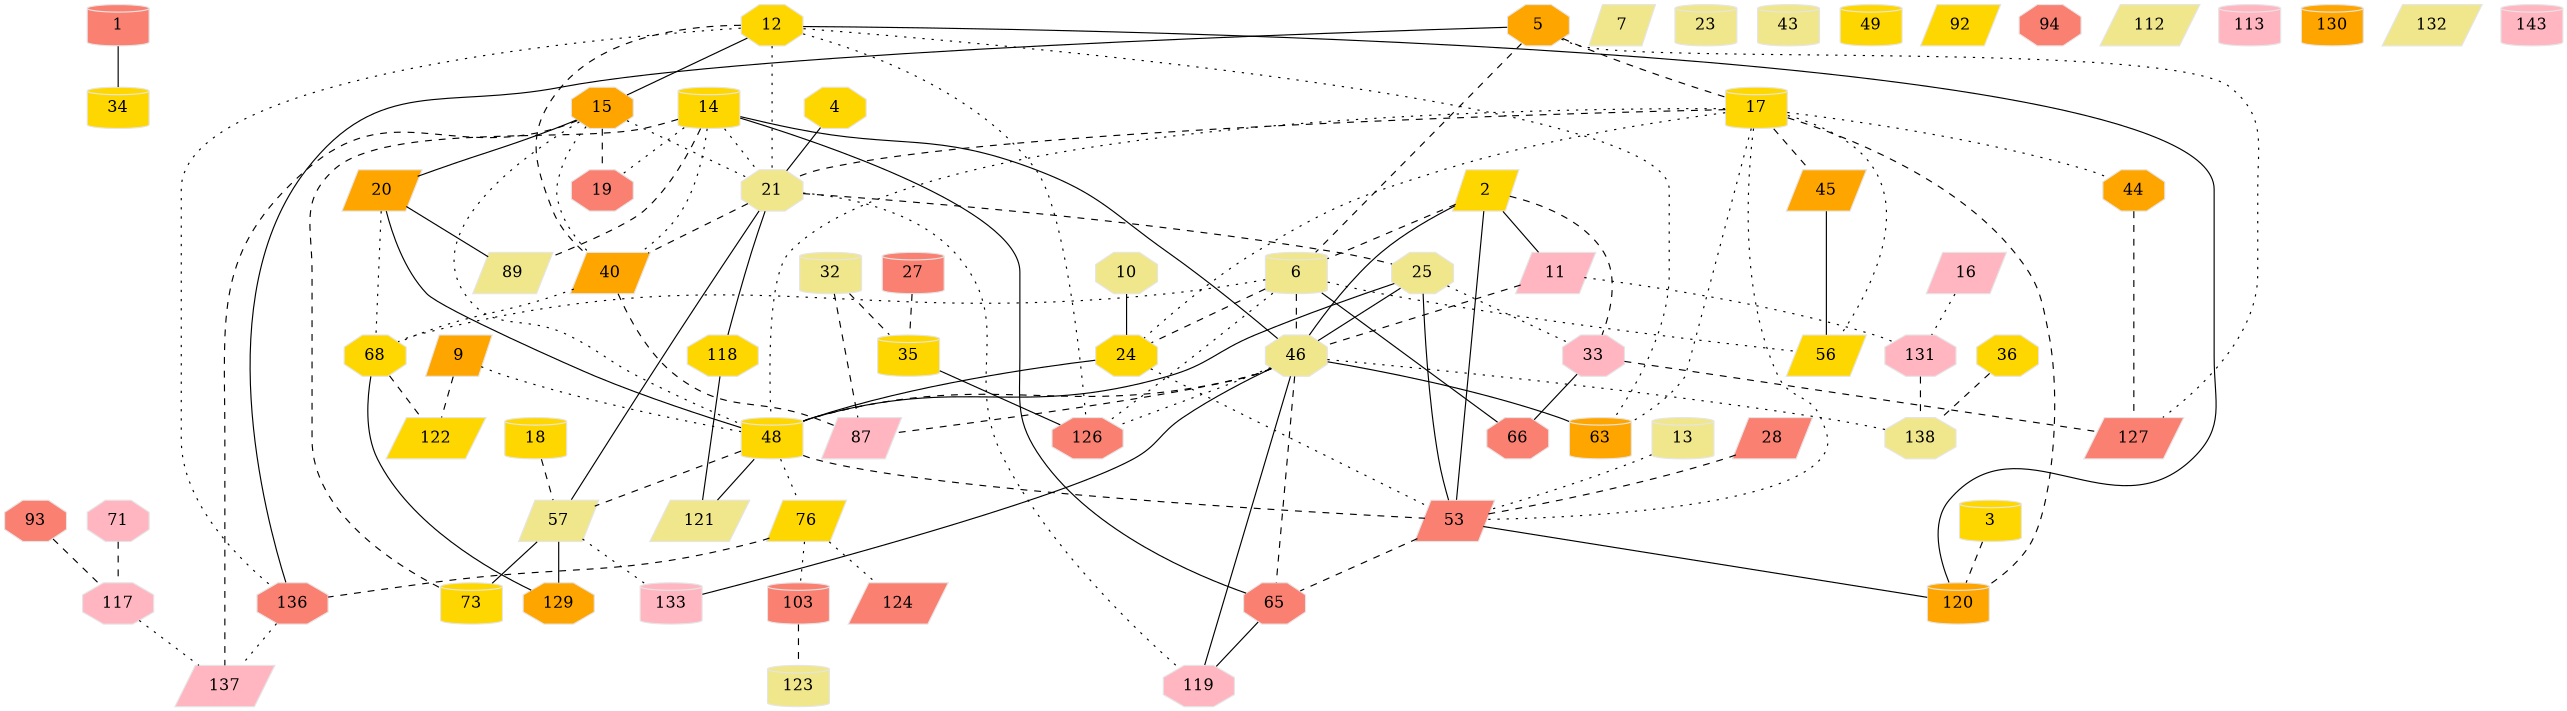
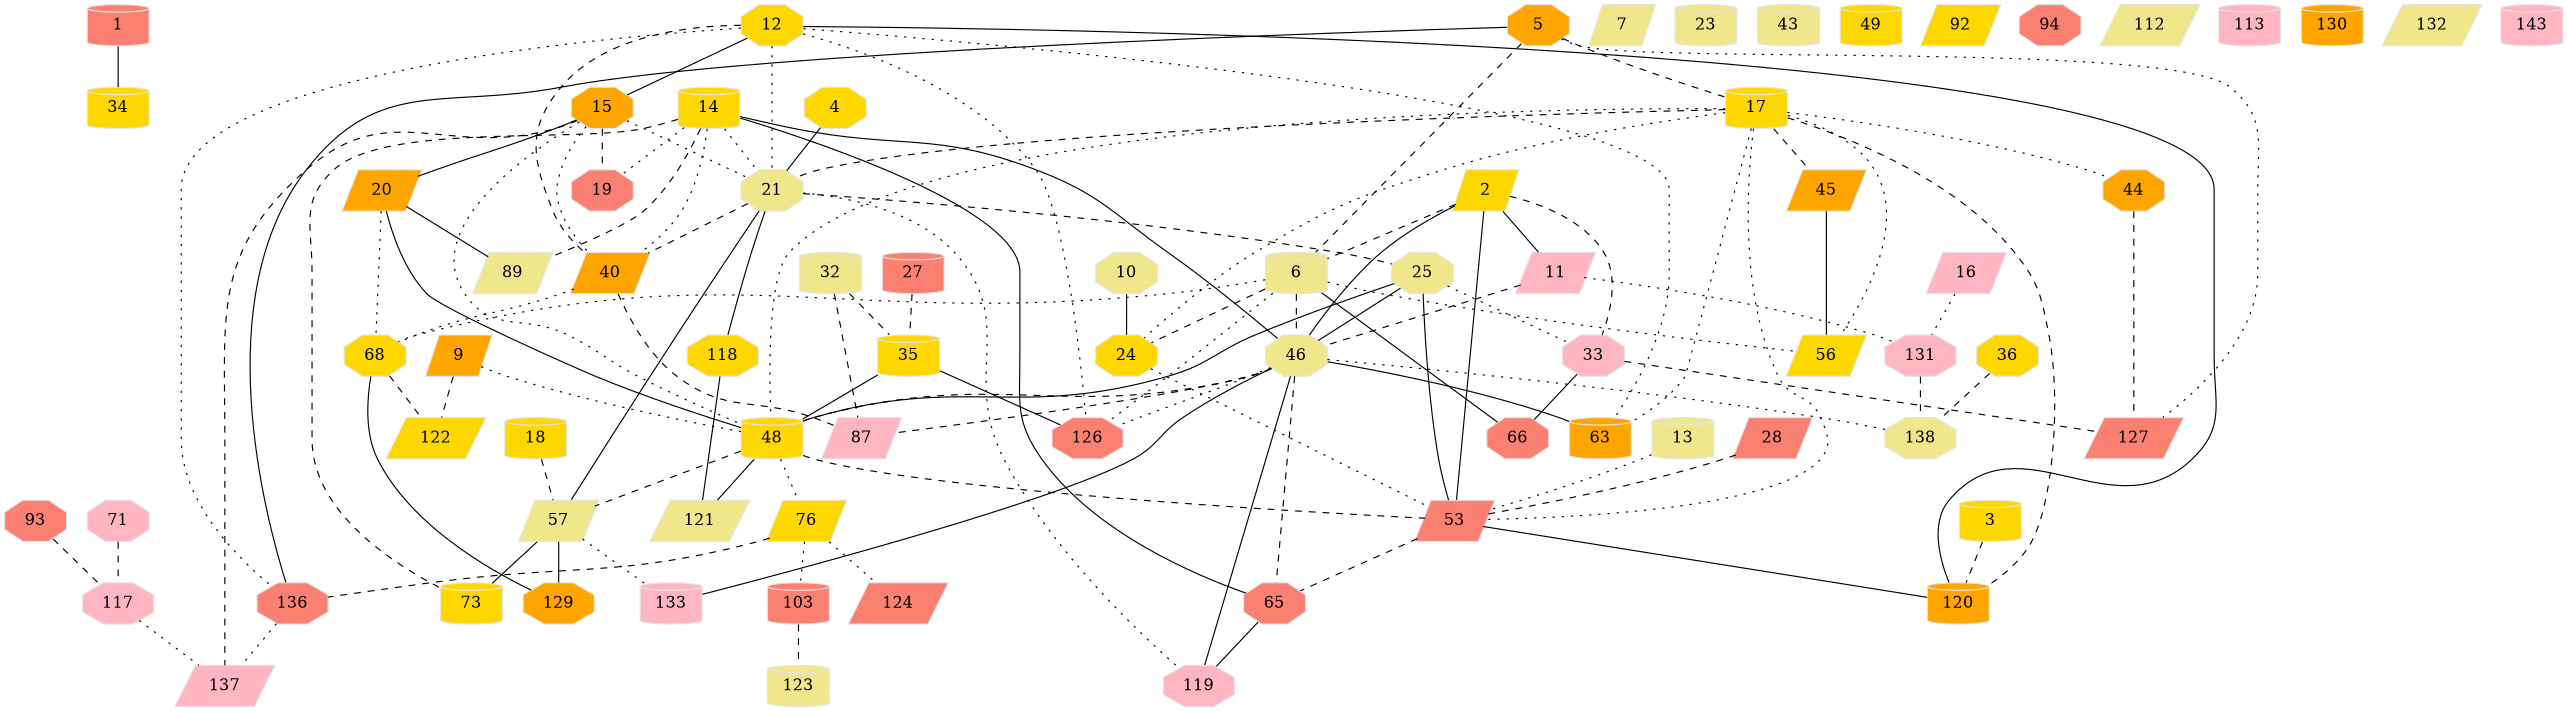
edge "24" -- "48": now "35" -- "48"
